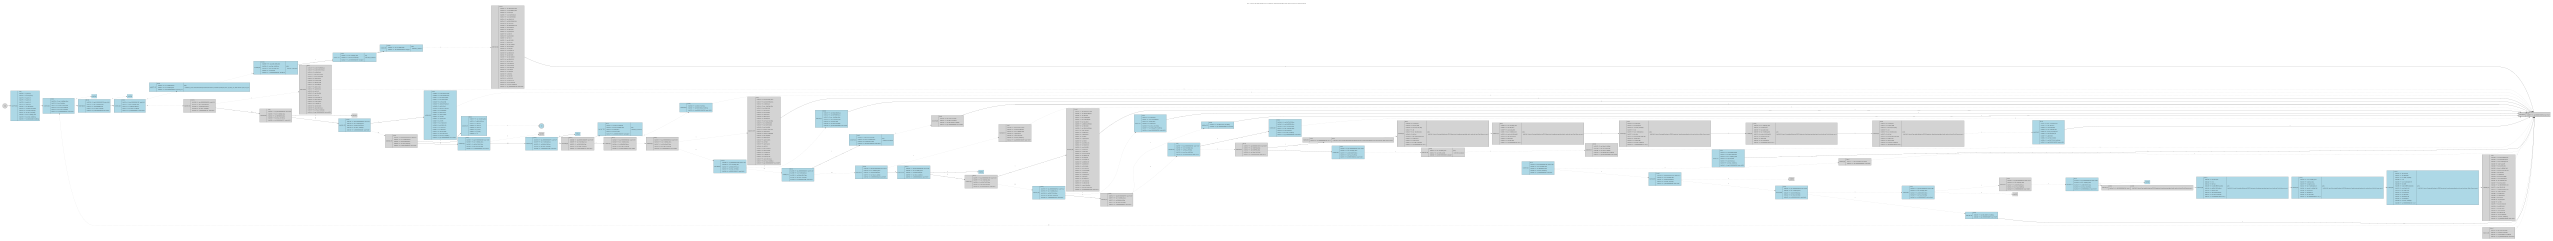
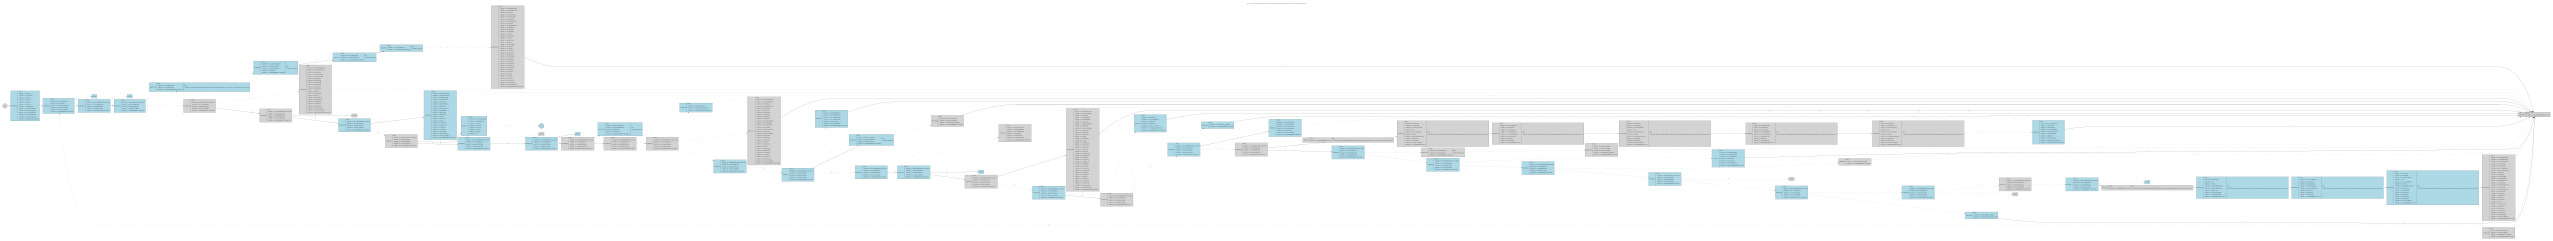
node "0x4019d2 [25]": added
